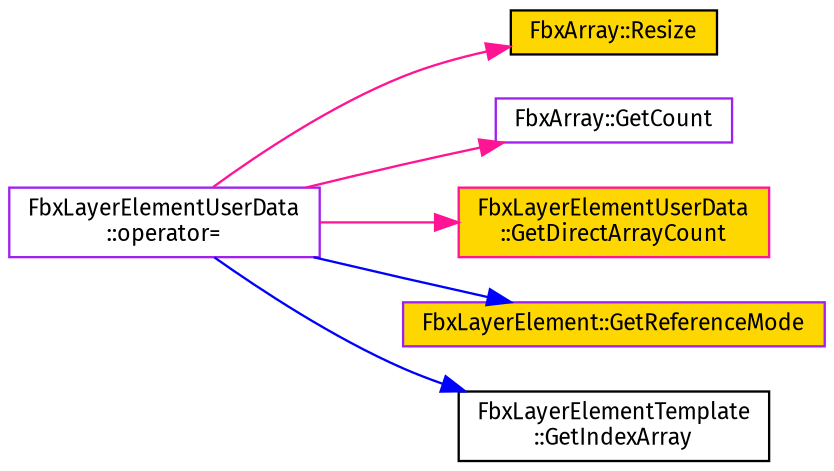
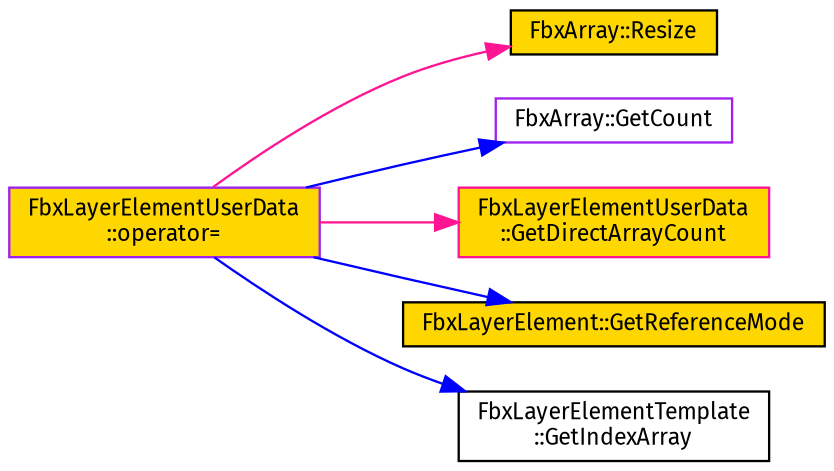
edge "FbxLayerElementUserData ::operator=" -> "FbxArray::GetCount": color deeppink -> blue
node "FbxLayerElementUserData ::operator=": fillcolor white -> gold
node "FbxLayerElement::GetReferenceMode": color purple -> black
